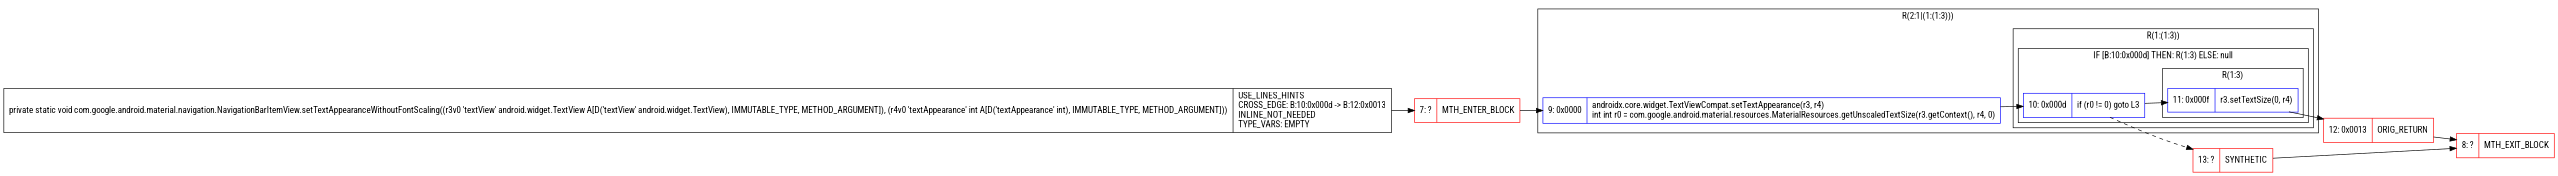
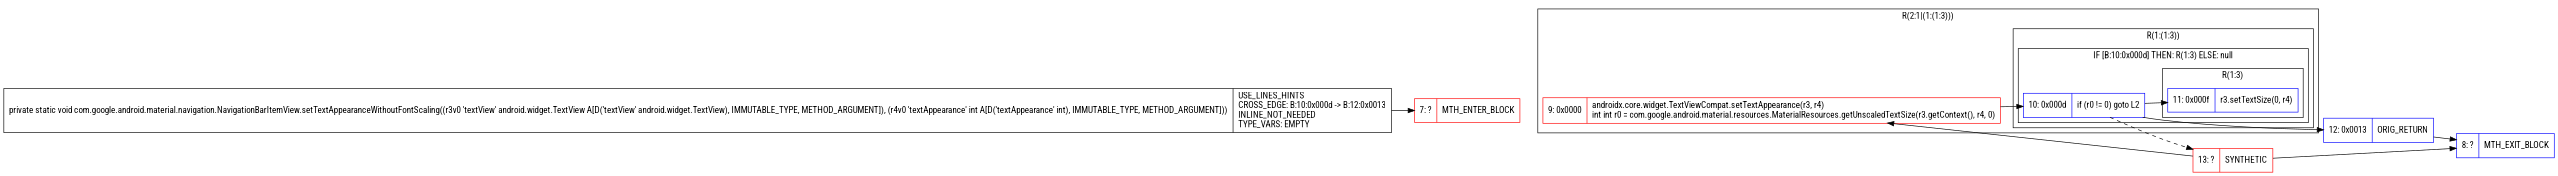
node "10: 0x000d": text "if (r0 != 0) goto L3" -> "if (r0 != 0) goto L2"
edge "7: ?" -> "9: 0x0000": now "13: ?" -> "9: 0x0000"
node "9: 0x0000": color blue -> red
edge "11: 0x000f" -> "12: 0x0013": now "10: 0x000d" -> "12: 0x0013"
node "12: 0x0013": color red -> blue
node "8: ?": color red -> blue
